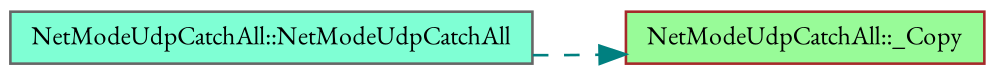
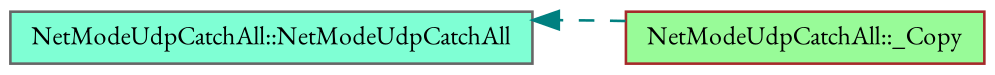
edge "NetModeUdpCatchAll::NetModeUdpCatchAll" -> "NetModeUdpCatchAll::_Copy": reversed
